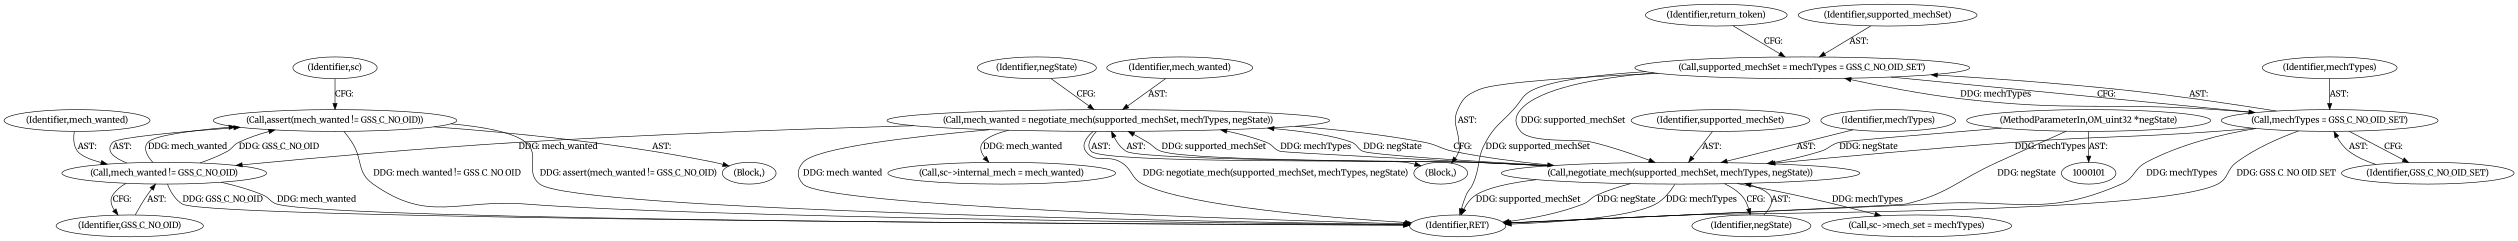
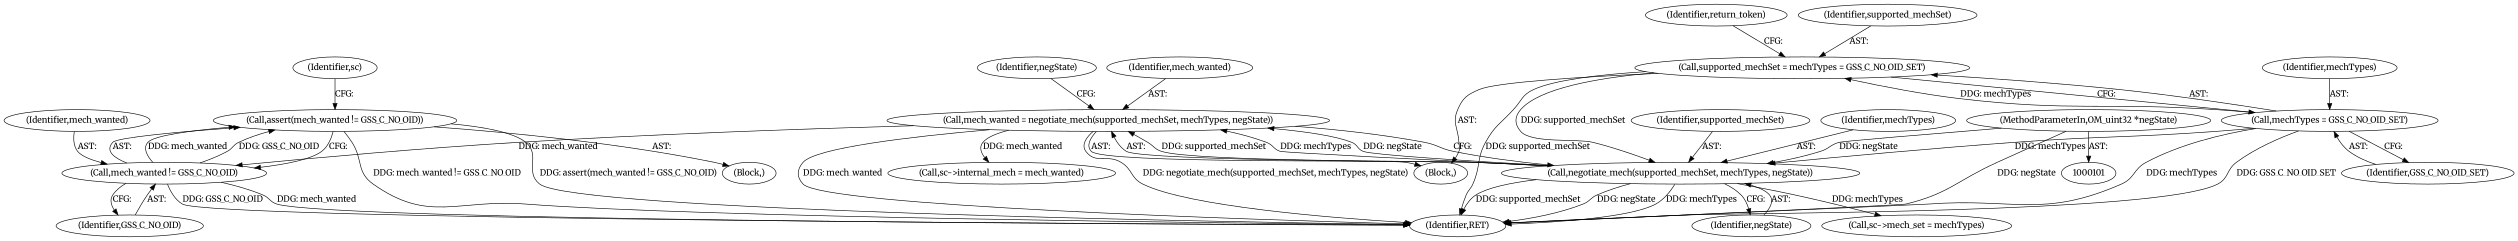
edge "(Call,assert(mech_wanted != GSS_C_NO_OID))" -> "(Call,mech_wanted != GSS_C_NO_OID)": added, label "CFG:"
